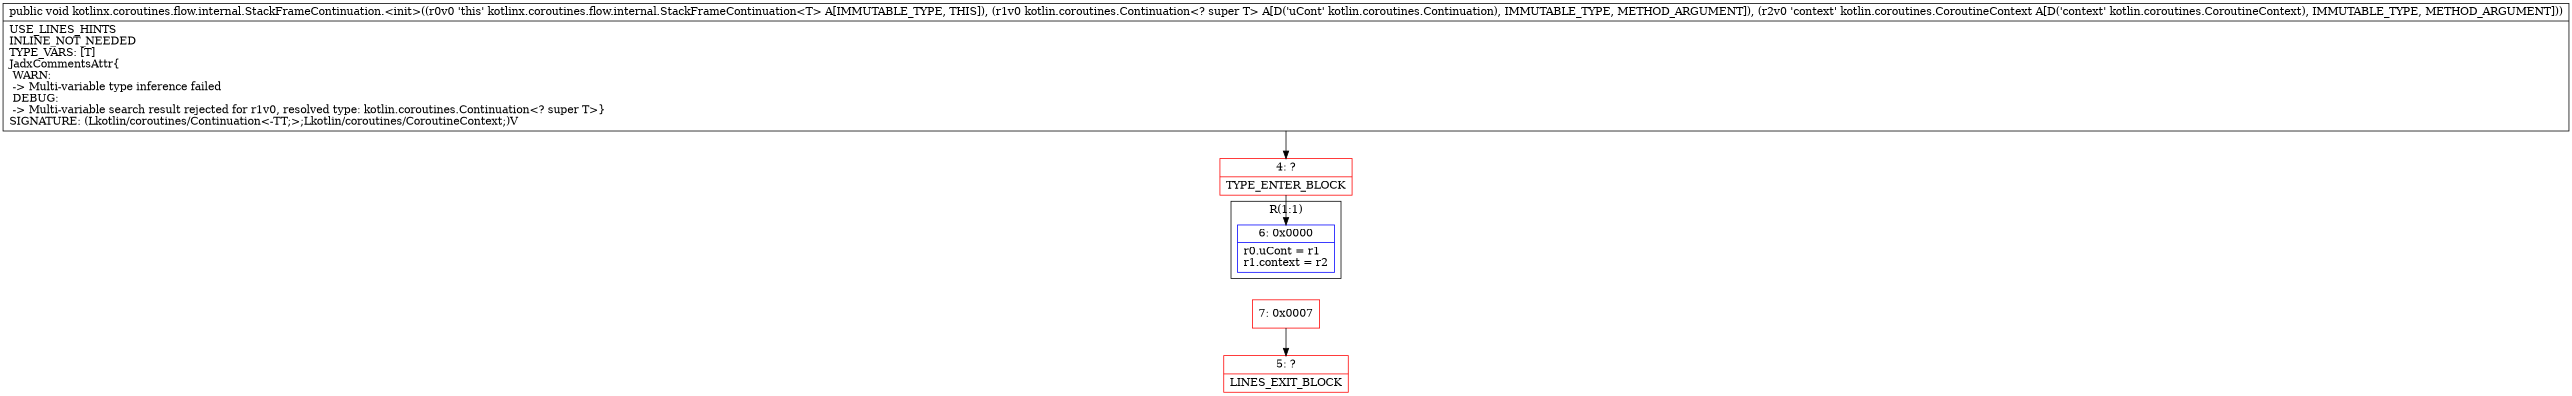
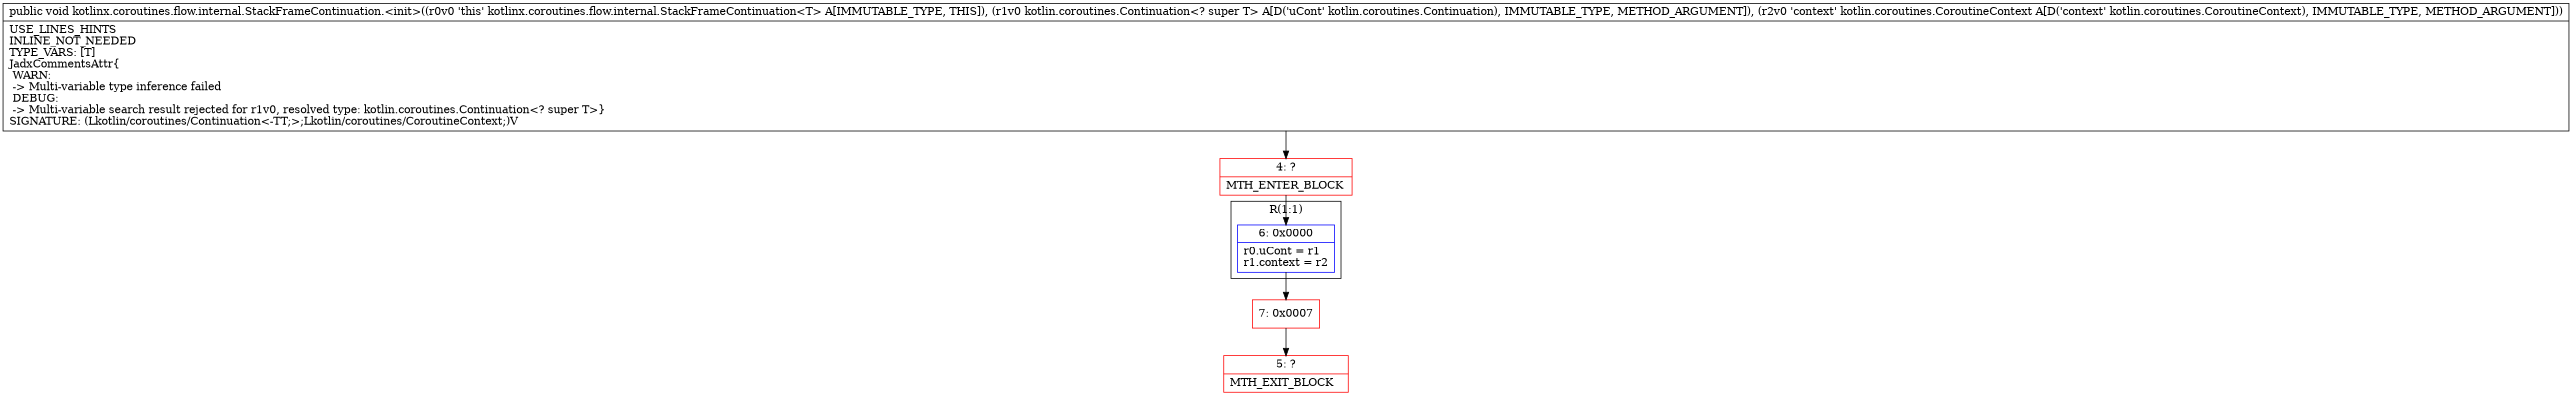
node "4: ?": text "TYPE_ENTER_BLOCK" -> "MTH_ENTER_BLOCK"
edge "6: 0x0000" -> "7: 0x0007": added
node "5: ?": text "LINES_EXIT_BLOCK" -> "MTH_EXIT_BLOCK"
